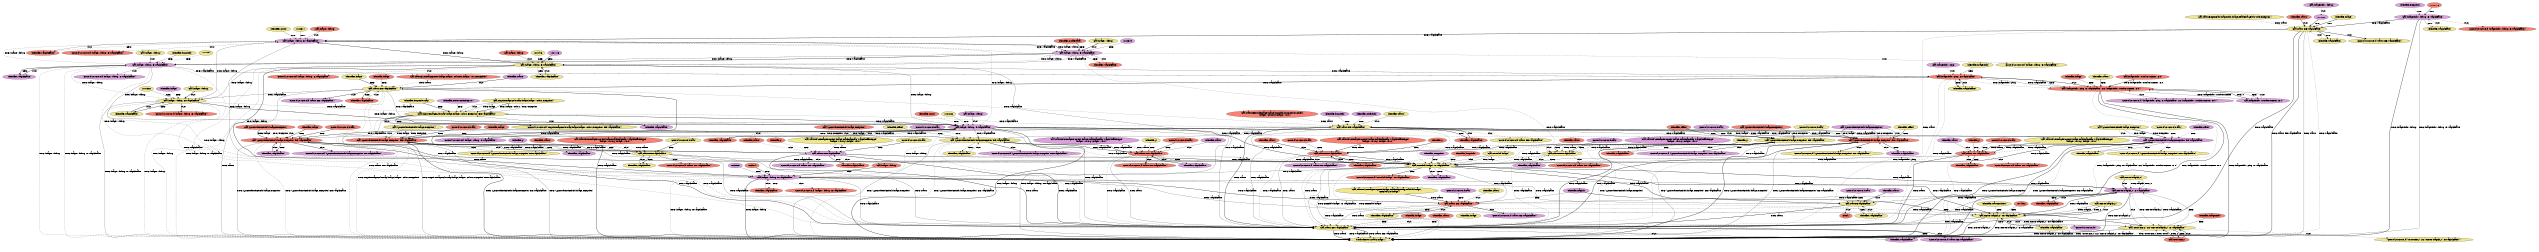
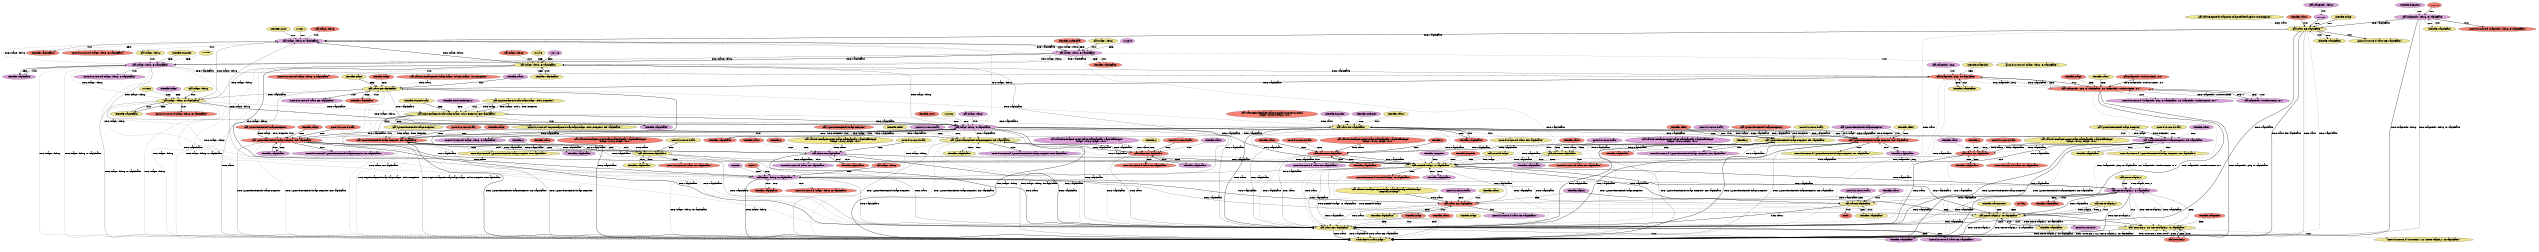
edge "(Call,image_info->debug != MagickFalse)" -> "(ControlStructure,if (image_info->debug != MagickFalse))": style dashed -> bold
edge "(Call,EOFBlob(image) != MagickFalse)" -> "(ControlStructure,if (EOFBlob(image) != MagickFalse))": label "CFG: " -> "AST: "
